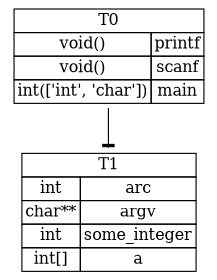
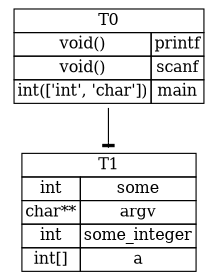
node "T1": text "arc" -> "some"
